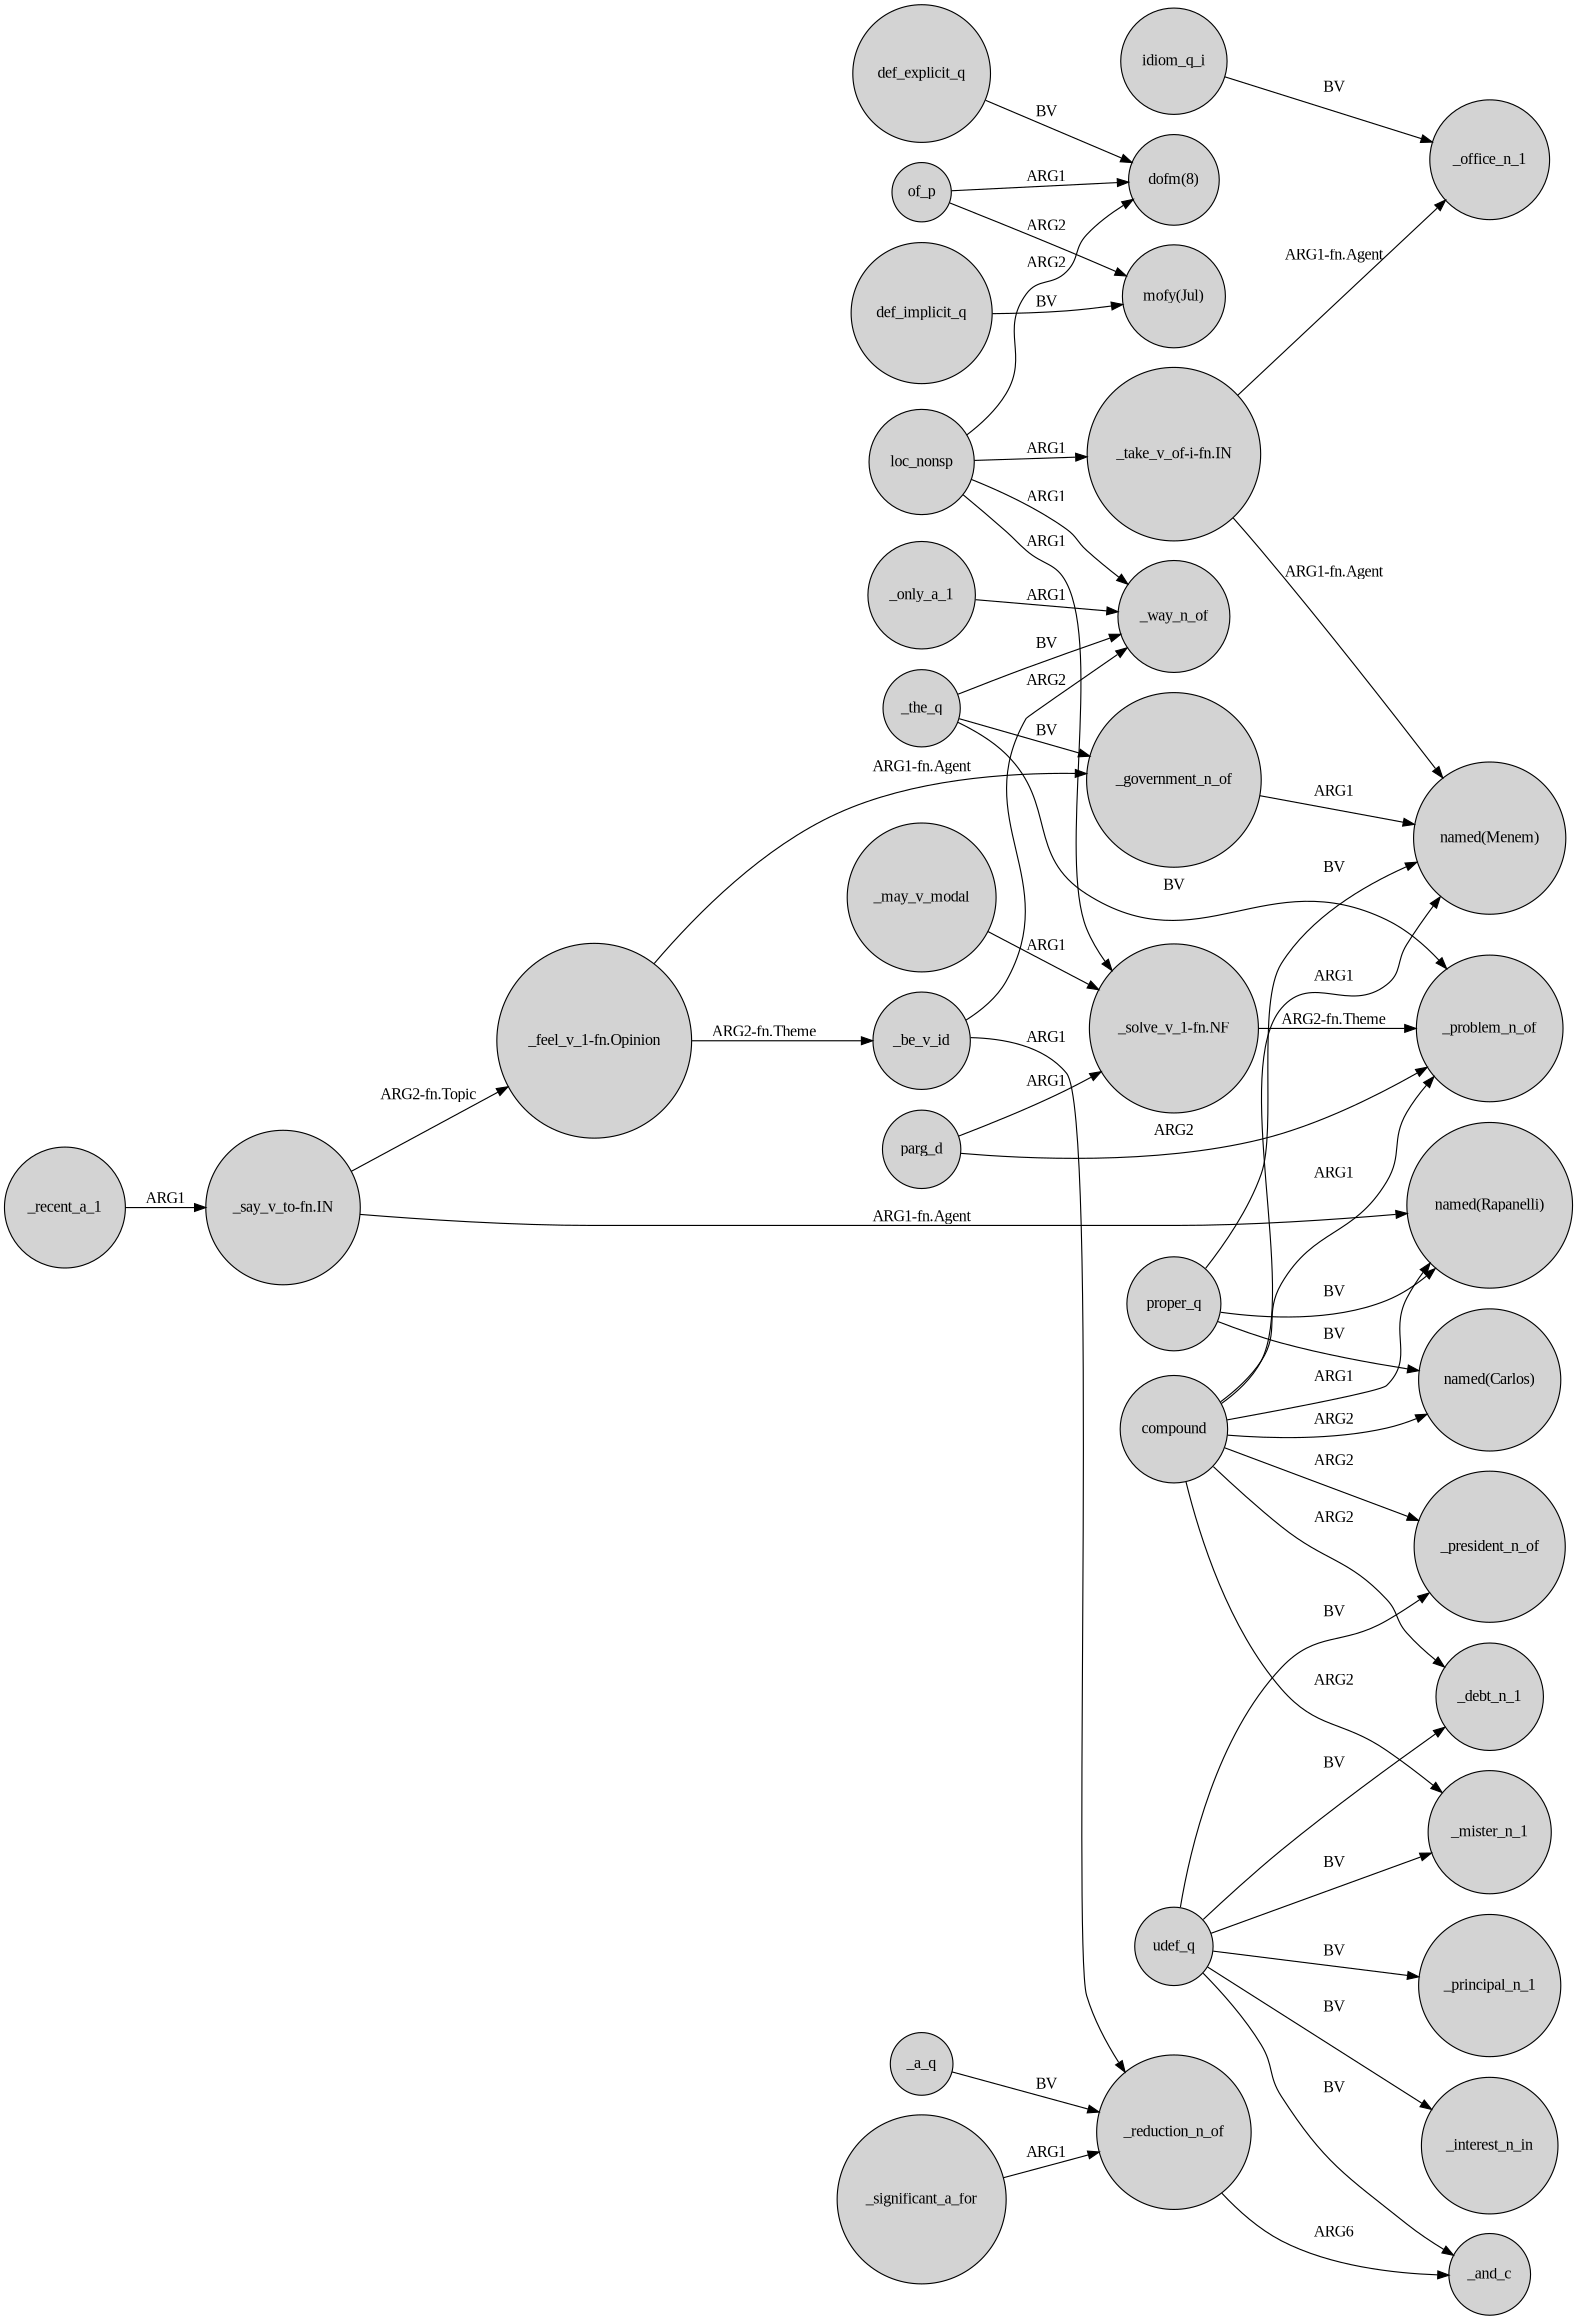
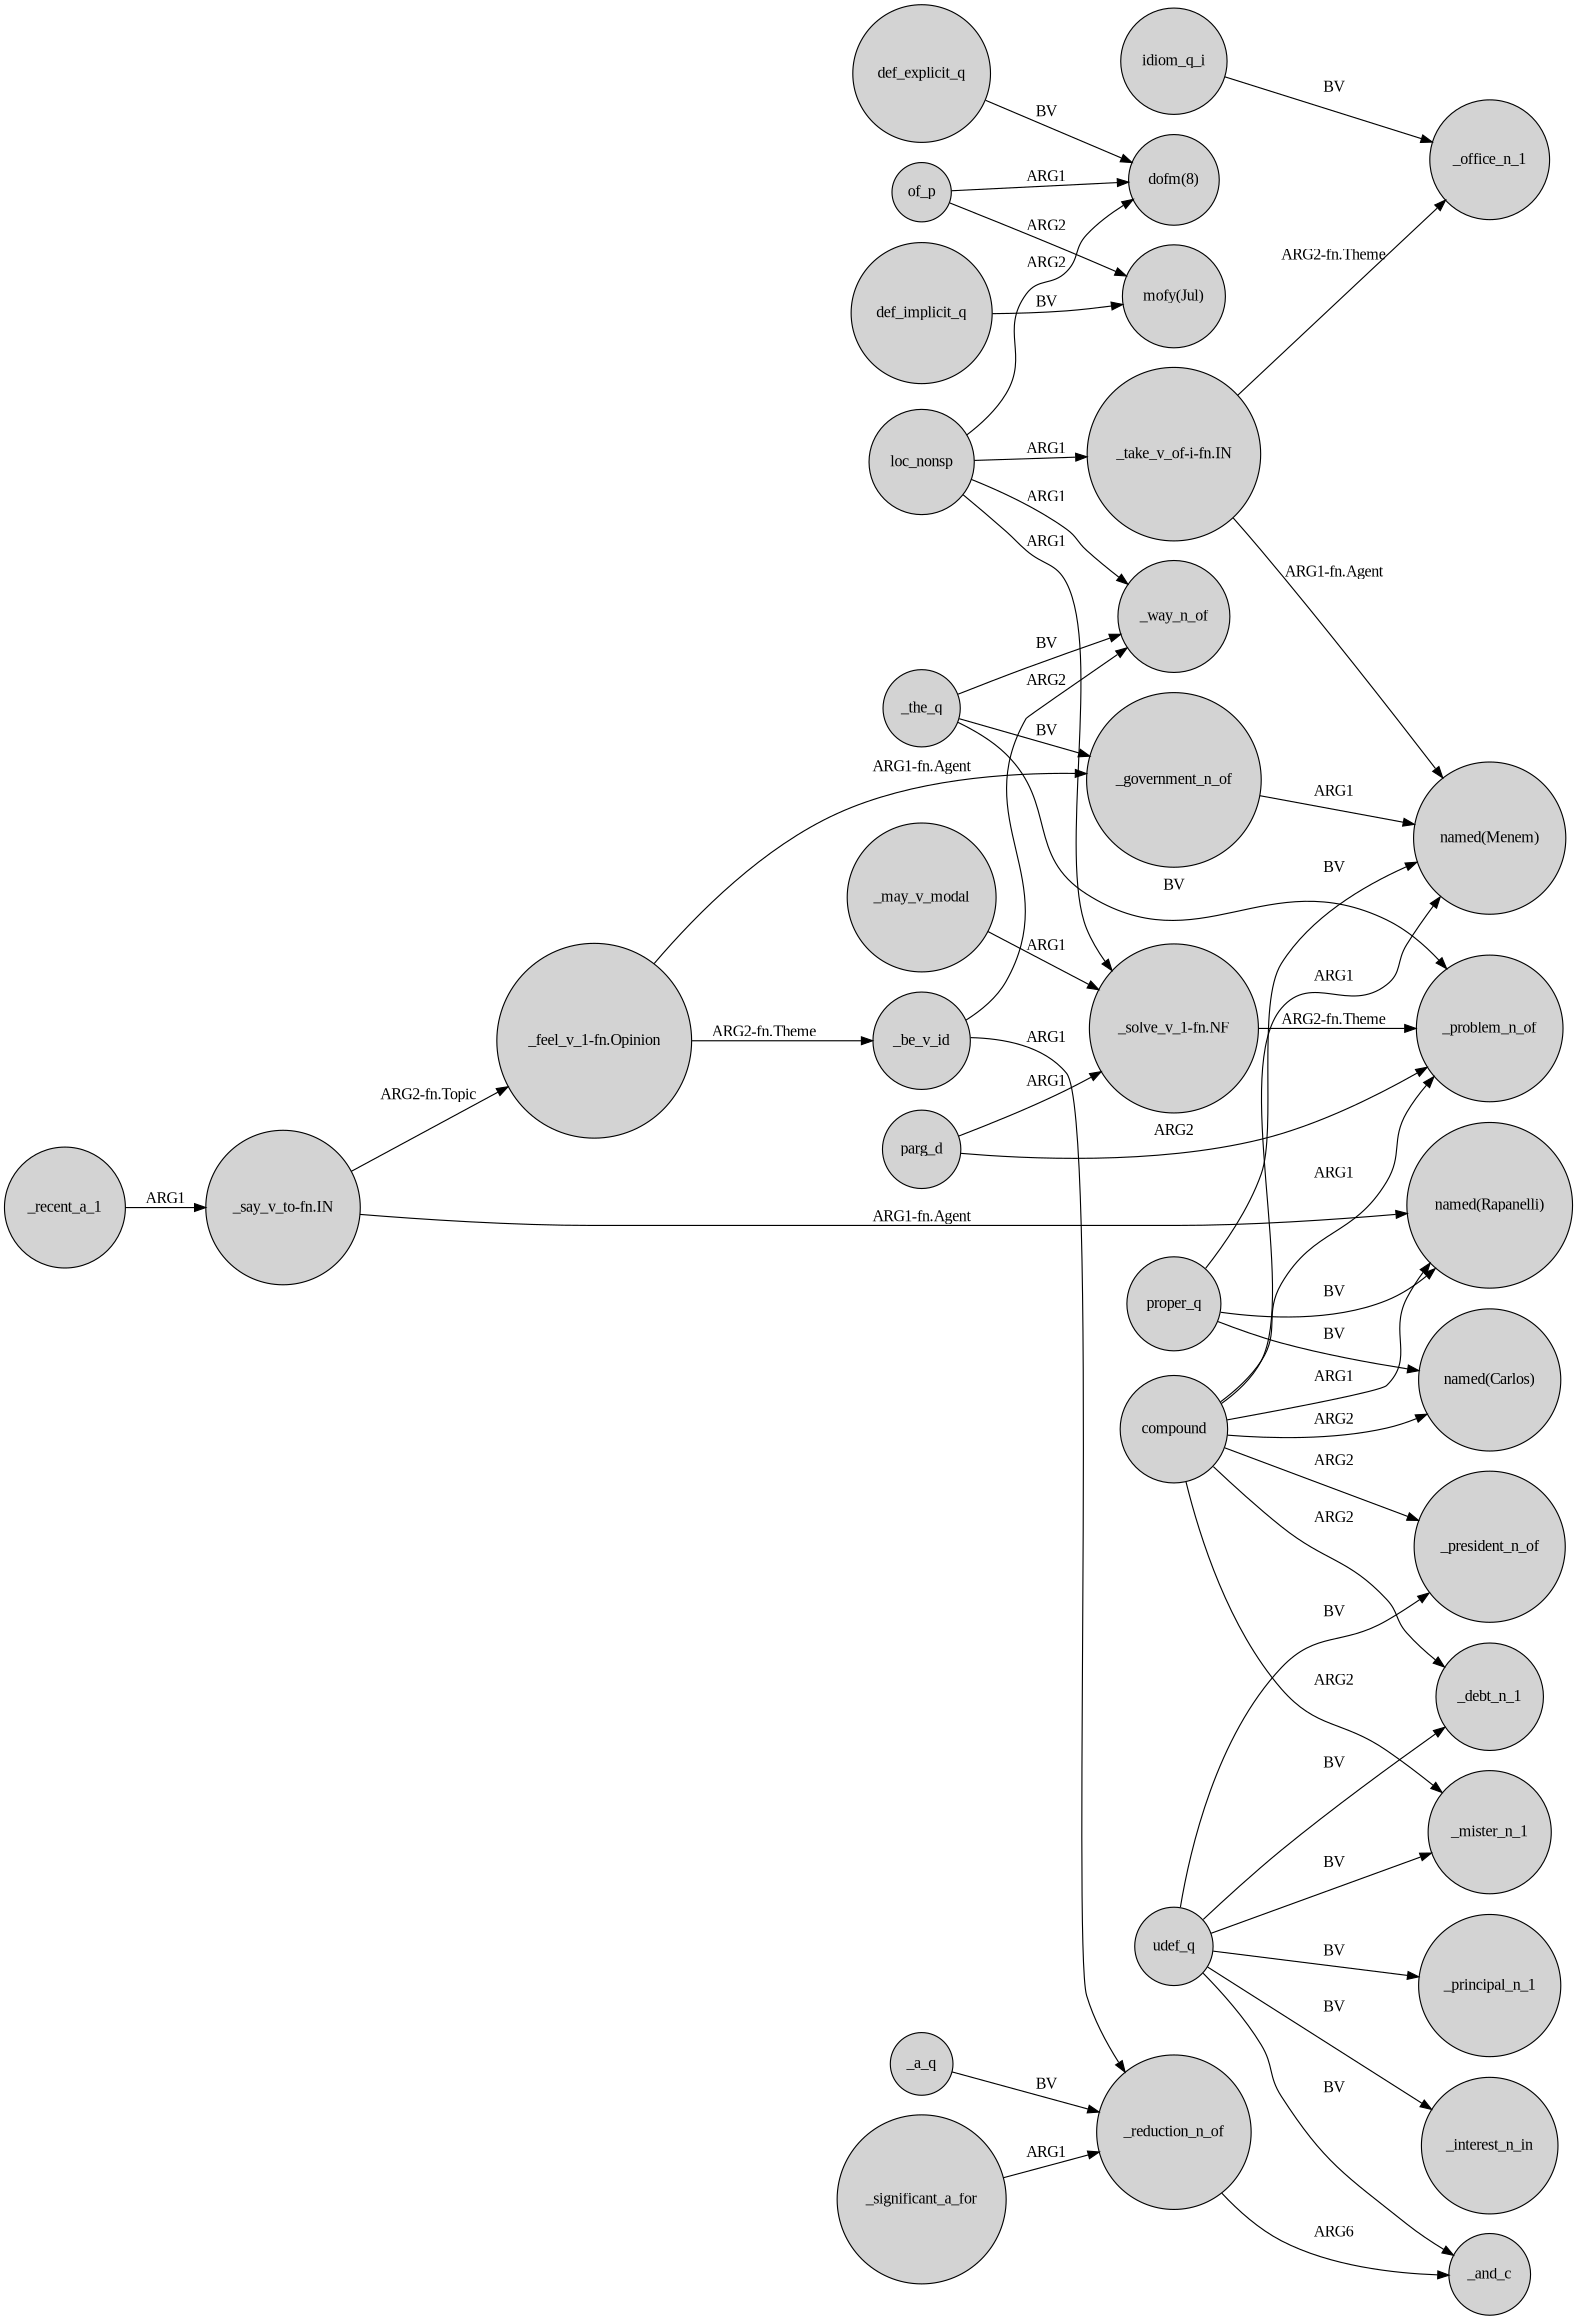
edge "_take_v_of-i-fn.IN" -> "_office_n_1": label "ARG1-fn.Agent" -> "ARG2-fn.Theme"
node "_only_a_1": removed
